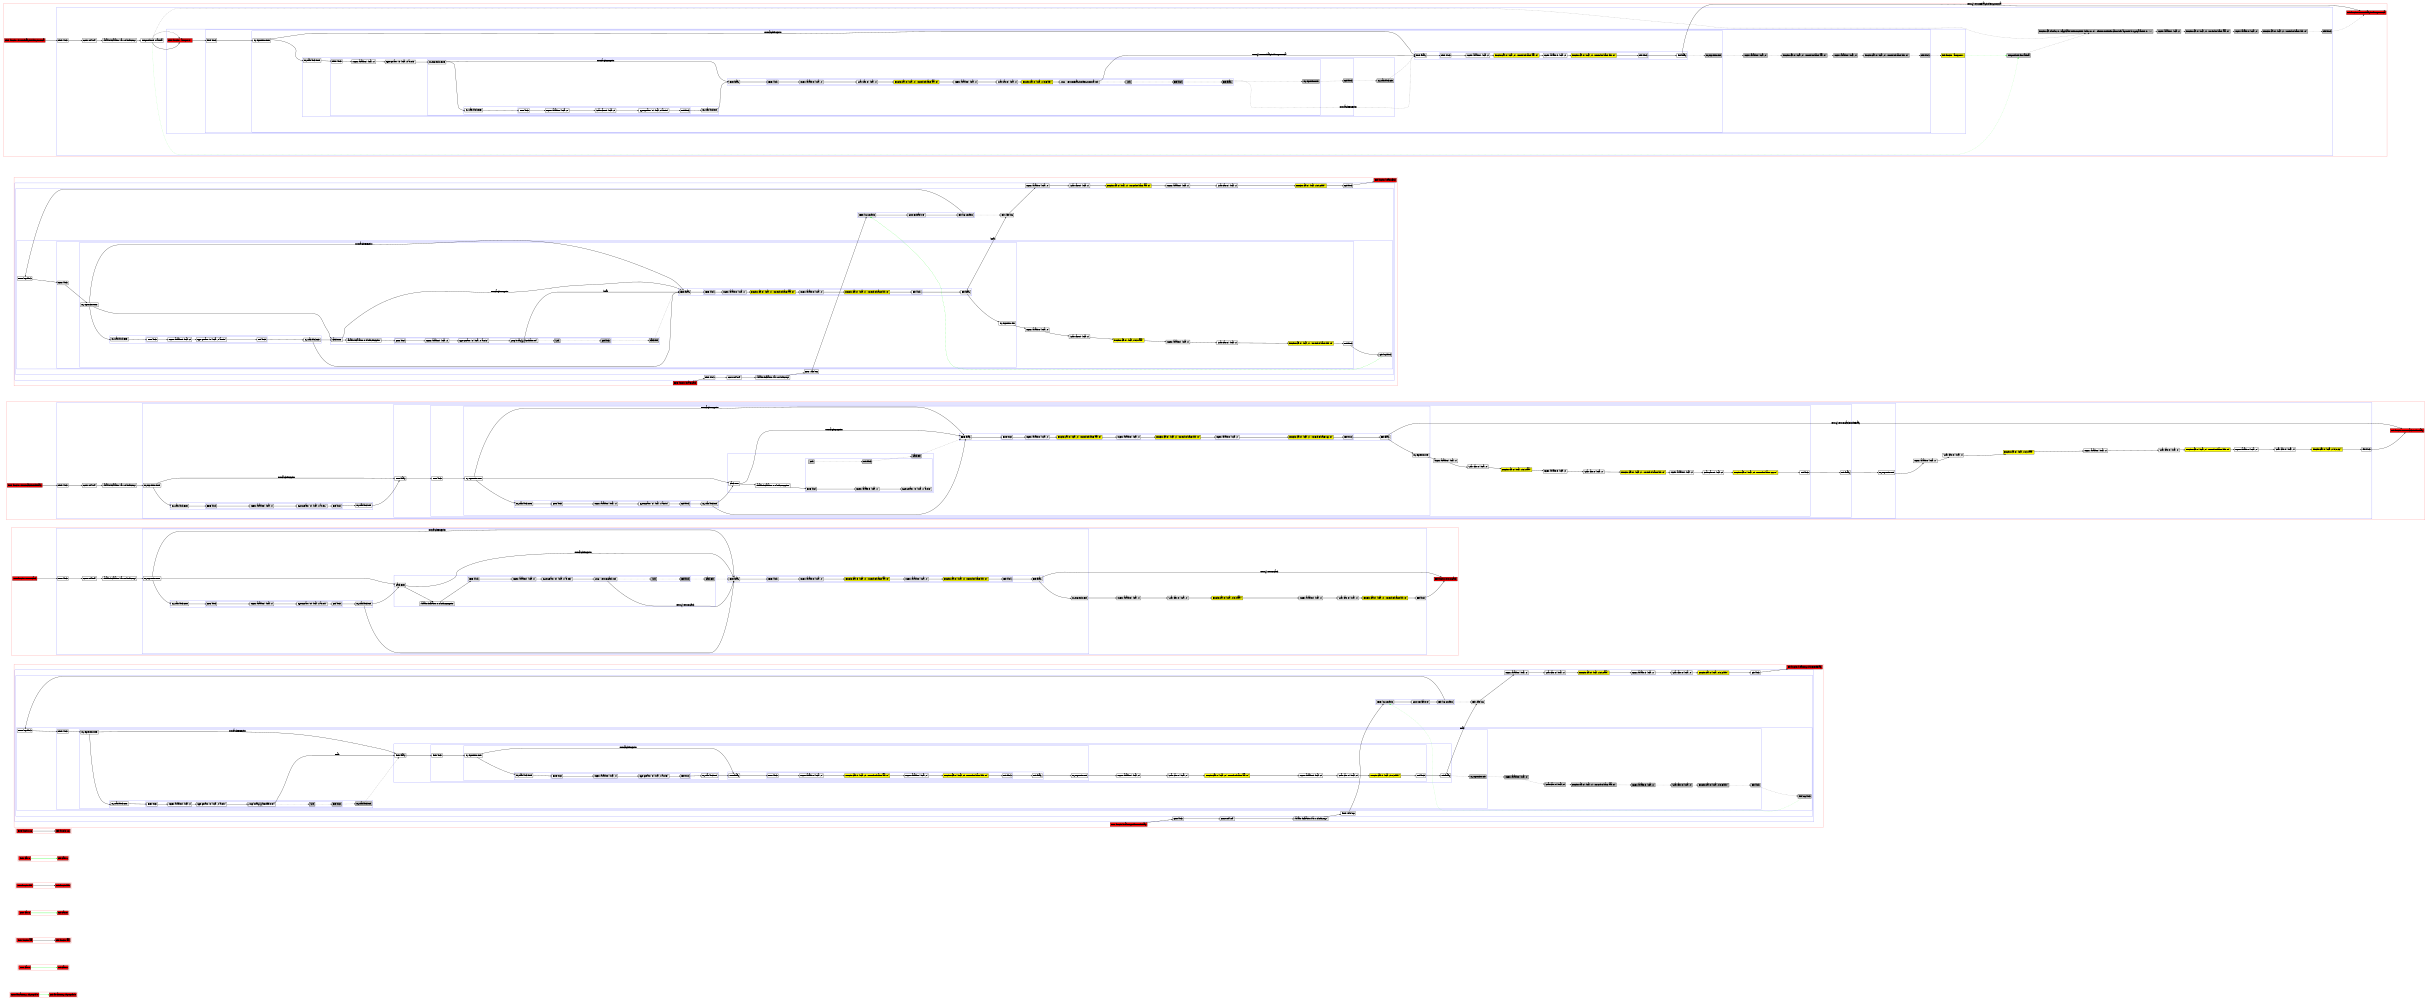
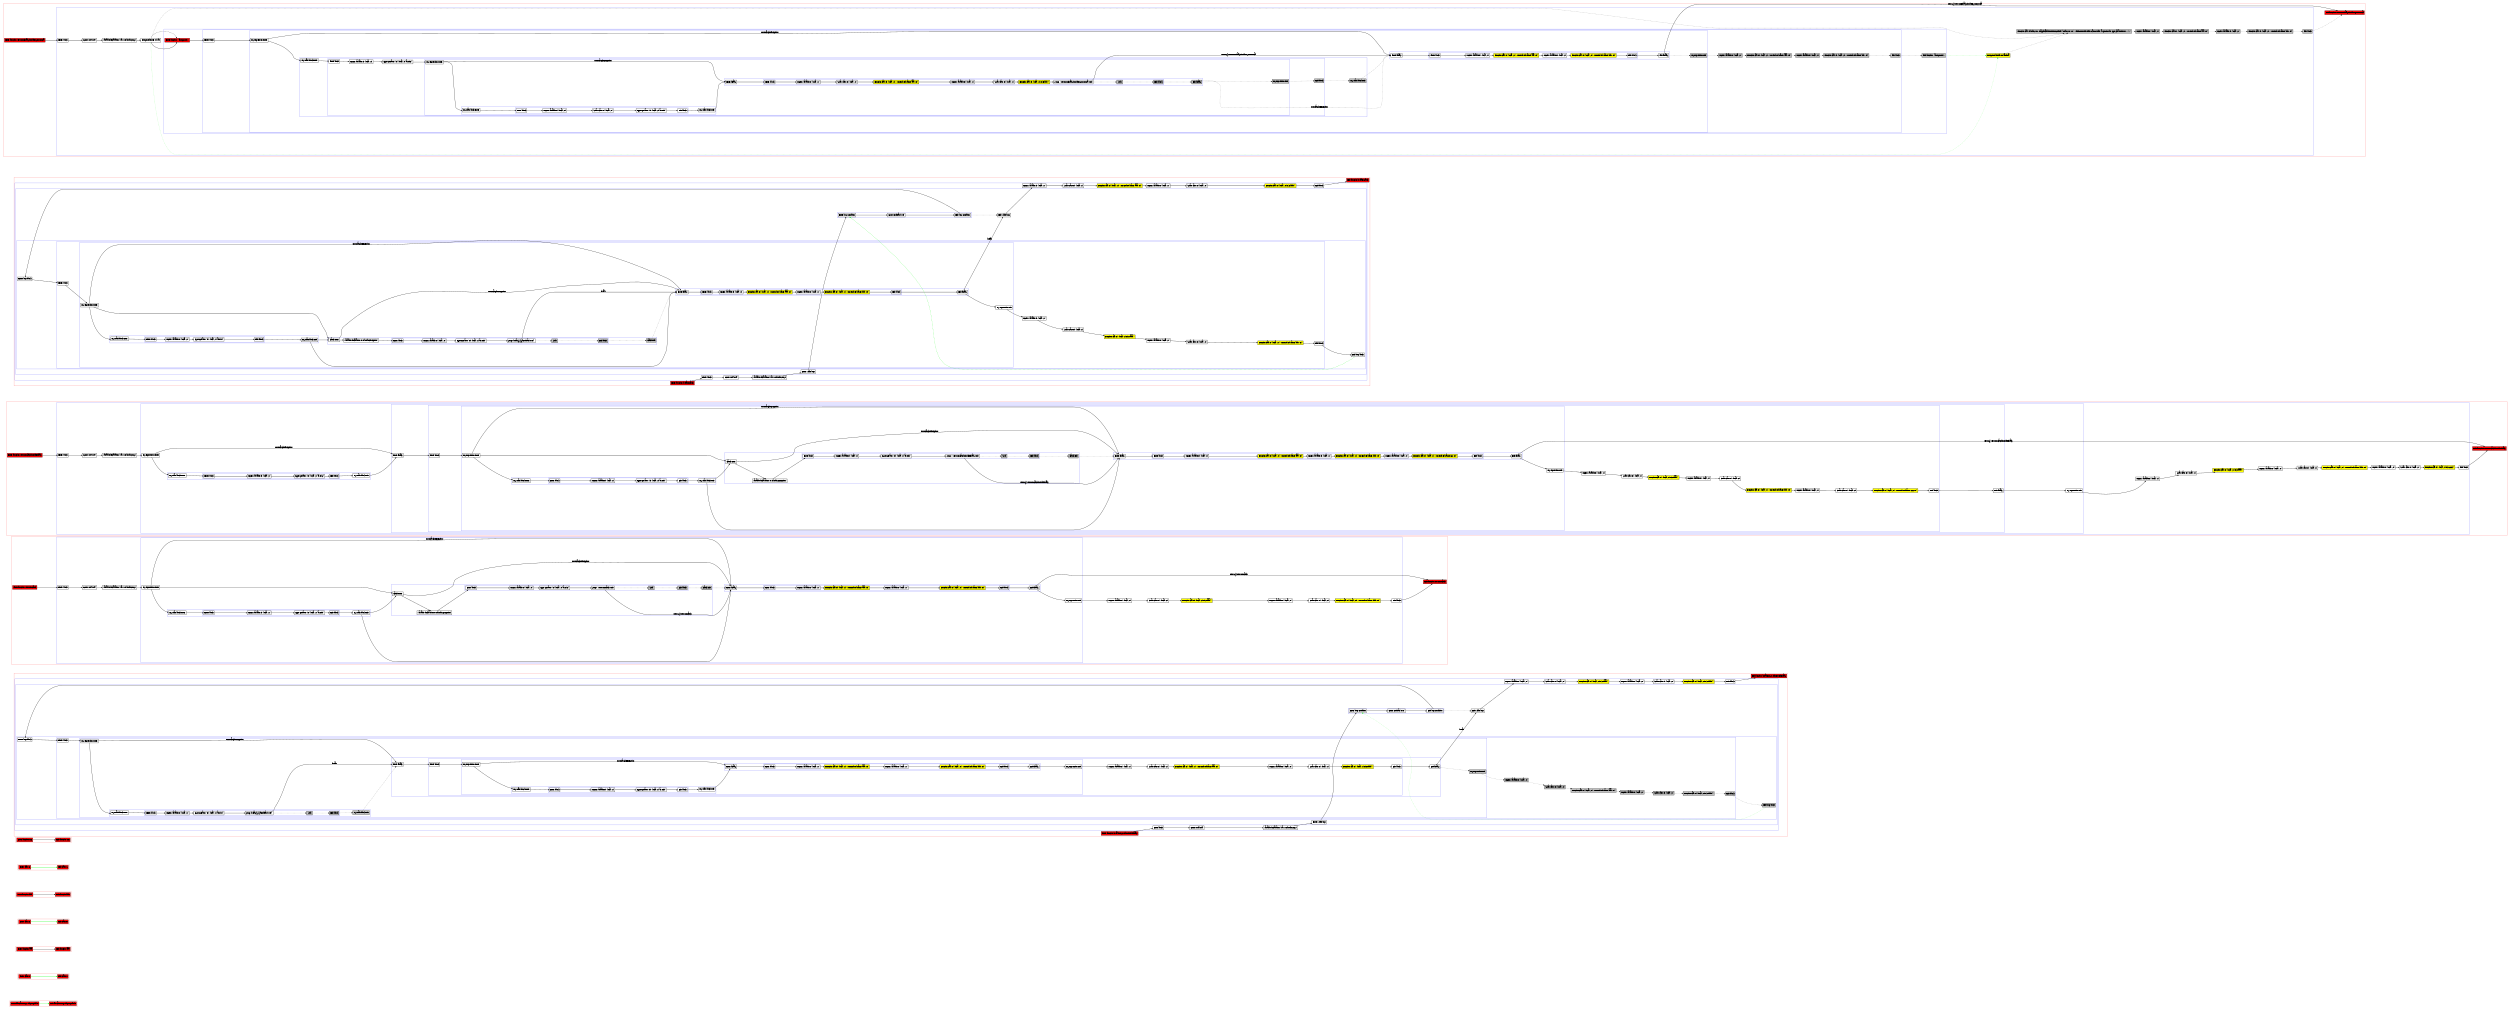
node "Postponed enter to lambda": label "Postponed enter to lambda" -> "Postponed enter to lvar"
node "Exit function <anonymous>": fillcolor yellow -> gray
node "Postponed exit from lambda": fillcolor gray -> yellow
node "Jump: ^returnInCatch_insideFinally Unit": added
